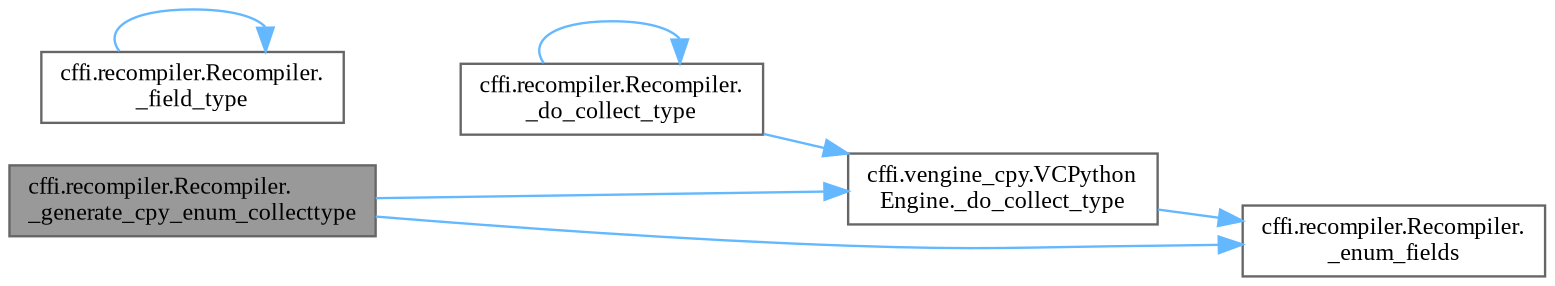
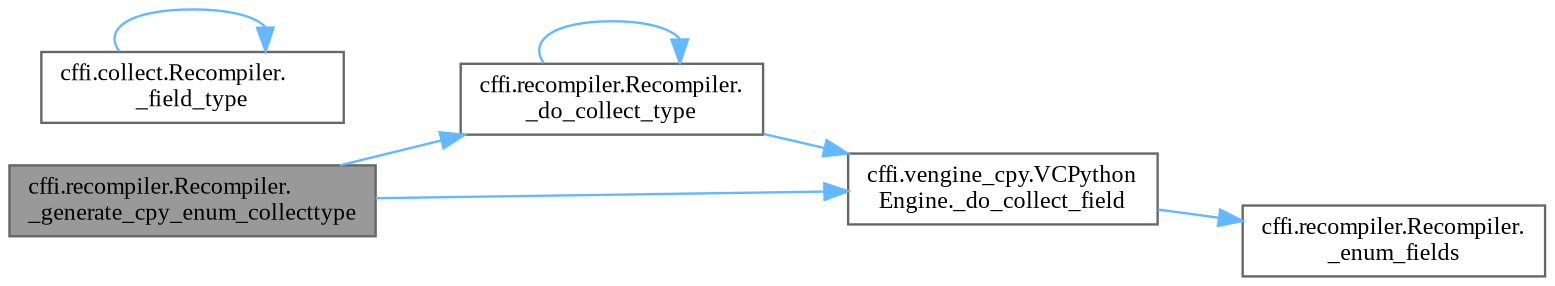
node "cffi.recompiler.Recompiler. _field_type": label "cffi.recompiler.Recompiler. _field_type" -> "cffi.collect.Recompiler. _field_type"
node "cffi.vengine_cpy.VCPython Engine._do_collect_type": label "cffi.vengine_cpy.VCPython Engine._do_collect_type" -> "cffi.vengine_cpy.VCPython Engine._do_collect_field"
edge "cffi.recompiler.Recompiler. _generate_cpy_enum_collecttype" -> "cffi.recompiler.Recompiler. _enum_fields": now "cffi.recompiler.Recompiler. _generate_cpy_enum_collecttype" -> "cffi.recompiler.Recompiler. _do_collect_type"
